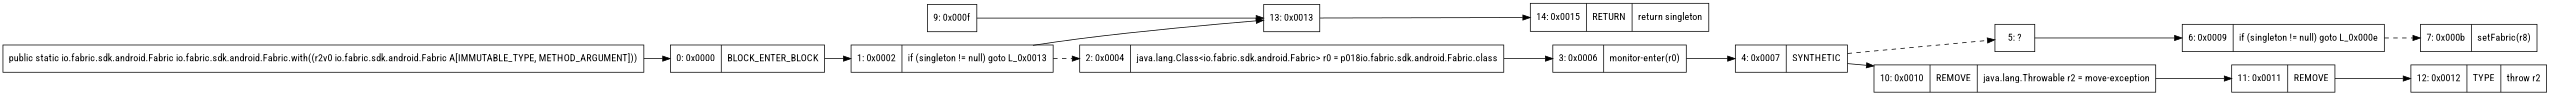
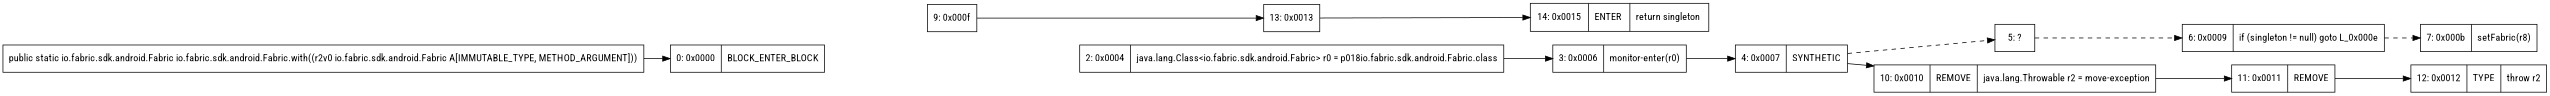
node "14: 0x0015": text "RETURN" -> "ENTER"
edge "5: ?" -> "6: 0x0009": style solid -> dashed
node "1: 0x0002": removed
